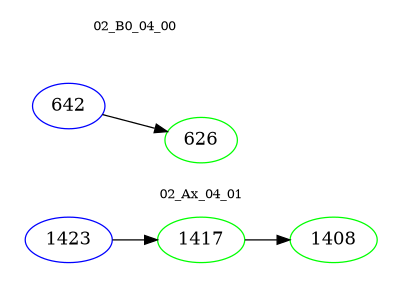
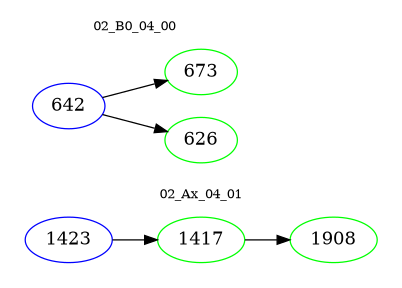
node "673": added
node "1408": label "1408" -> "1908"
